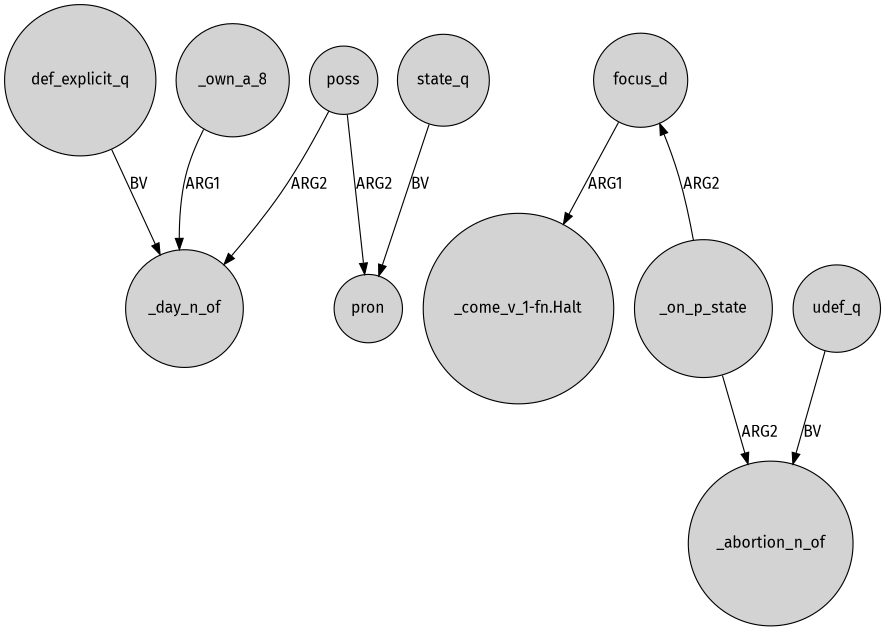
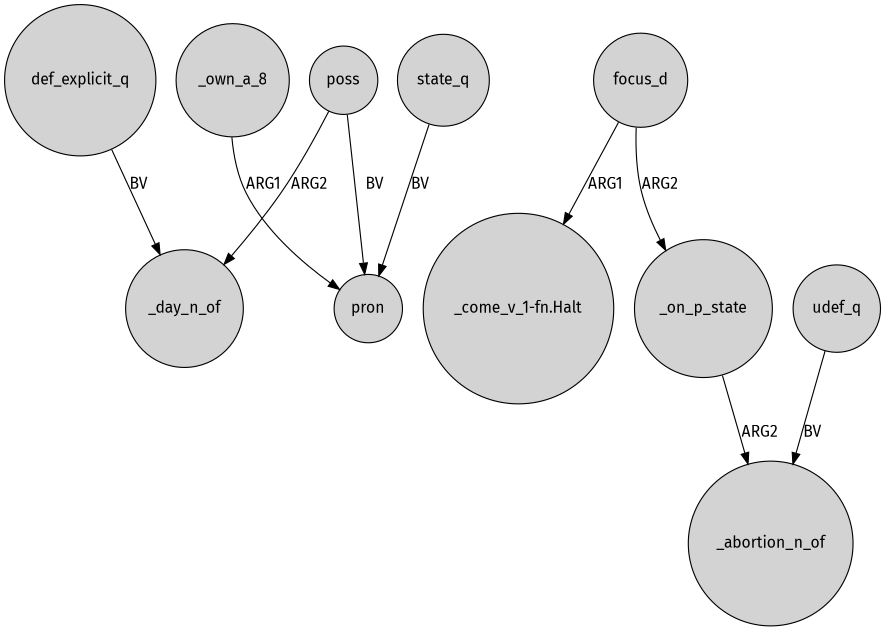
edge "_own_a_8" -> "_day_n_of": now "_own_a_8" -> "pron"
edge "poss" -> "pron": label "ARG2" -> "BV"
edge "_on_p_state" -> "focus_d": reversed
